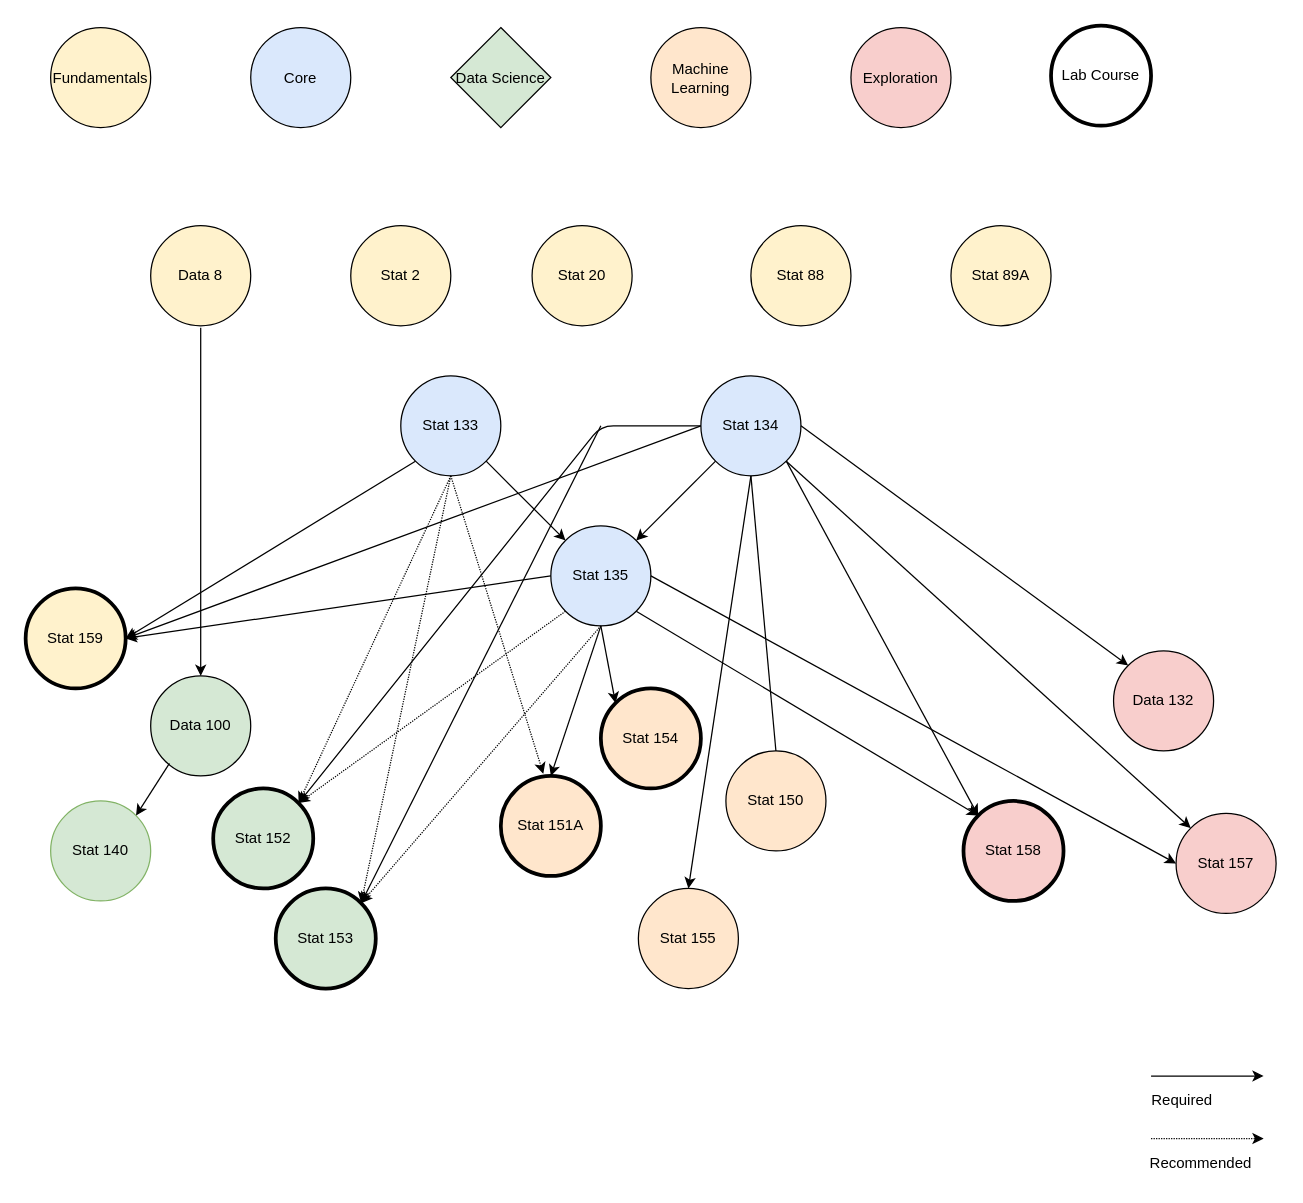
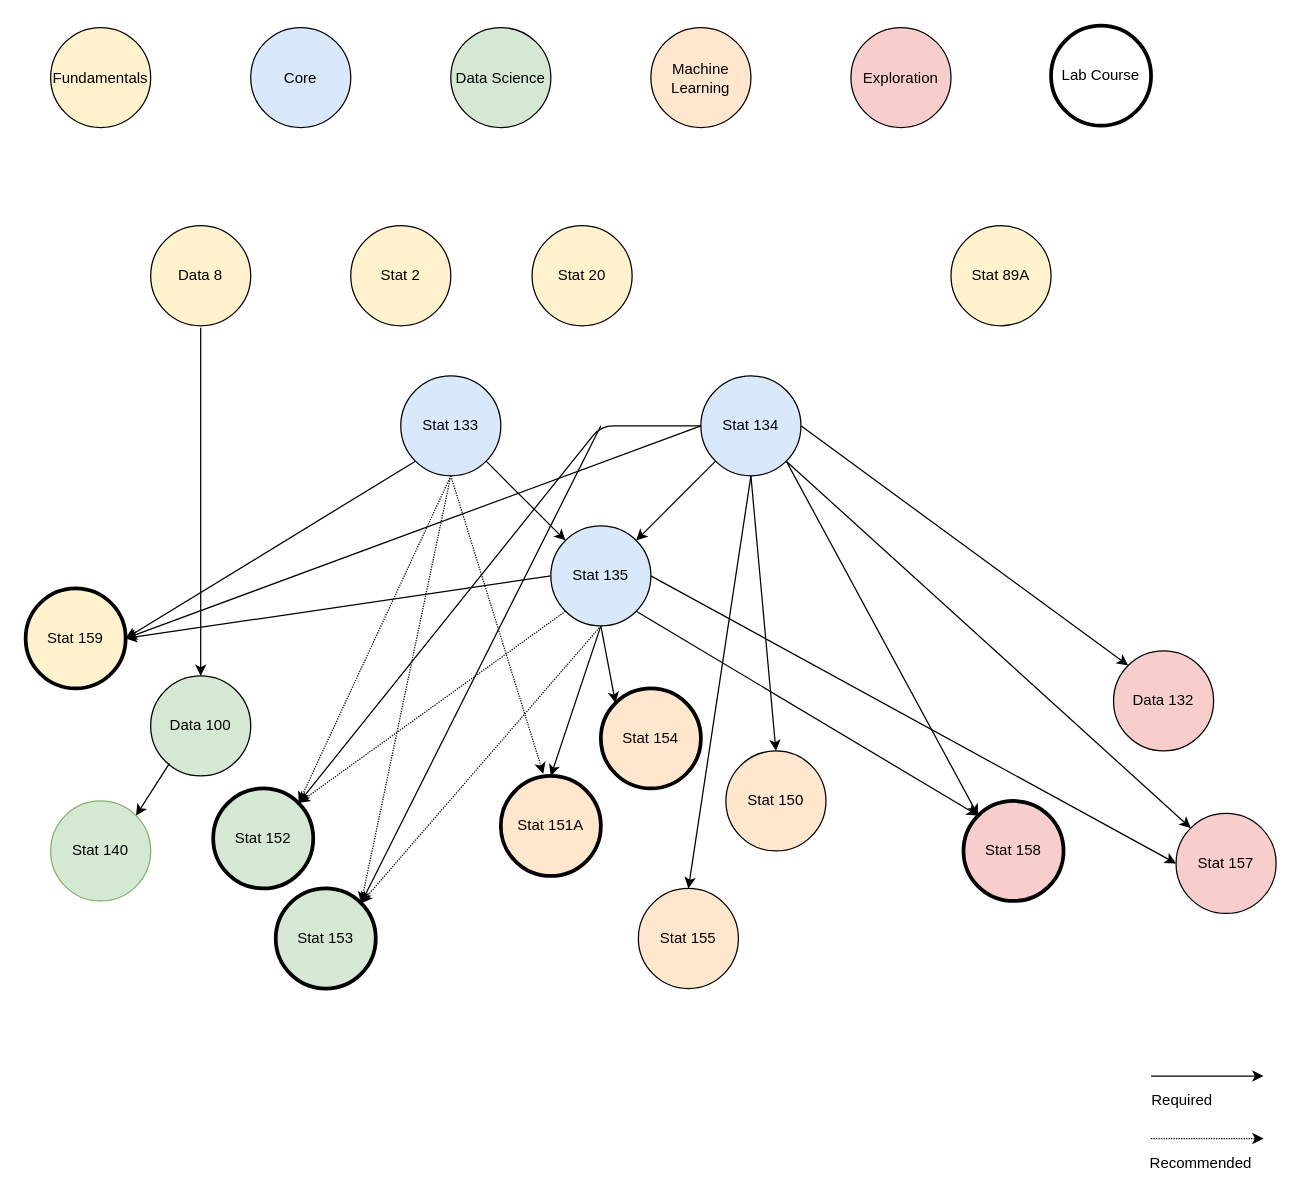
node "Data Science": shape diamond -> ellipse
node "Stat 88": removed
edge "Stat 134" -- "Stat 150": arrowhead none -> classic
